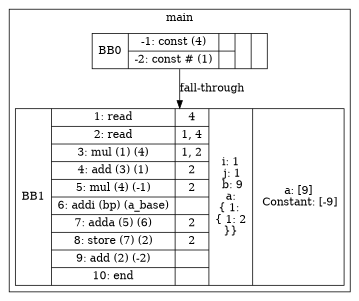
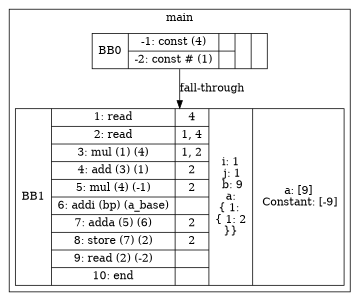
node "BB1": text "9: add (2) (-2)" -> "9: read (2) (-2)"
